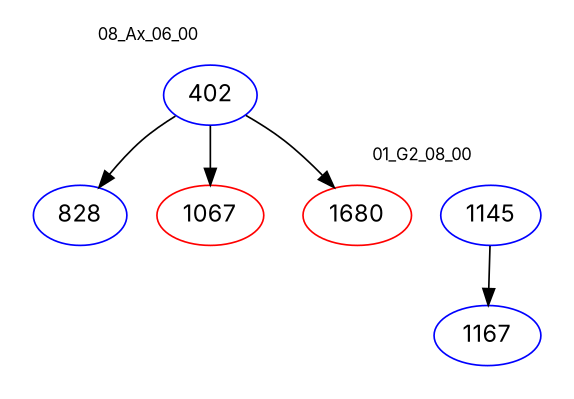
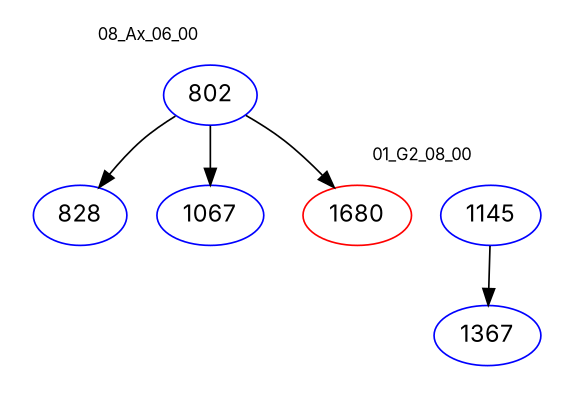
node "402": label "402" -> "802"
node "1067": color red -> blue
node "1167": label "1167" -> "1367"
